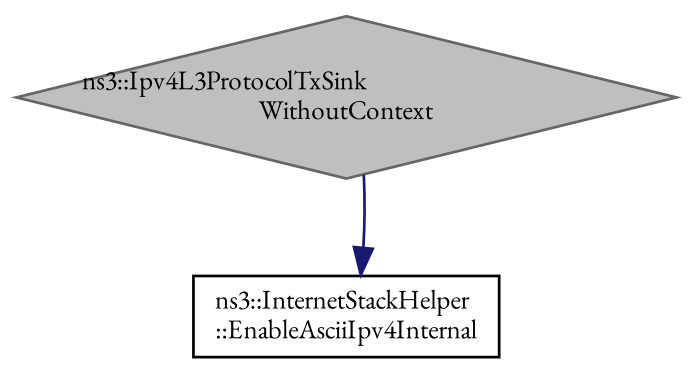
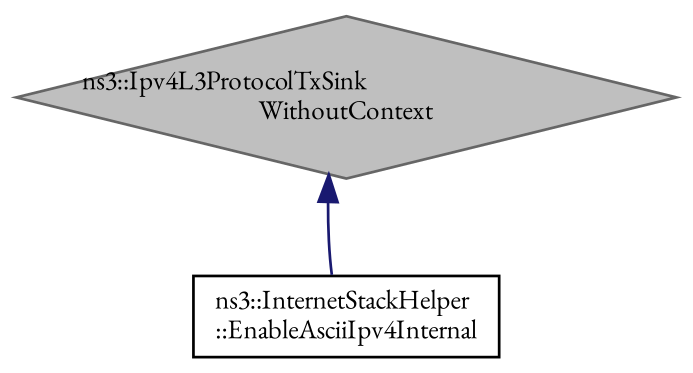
edge "ns3::Ipv4L3ProtocolTxSink WithoutContext" -> "ns3::InternetStackHelper ::EnableAsciiIpv4Internal": reversed
